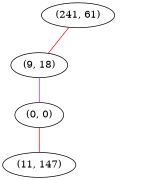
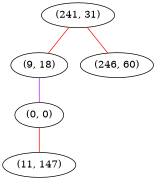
node "(241, 61)": label "(241, 61)" -> "(241, 31)"
node "(246, 60)": added
